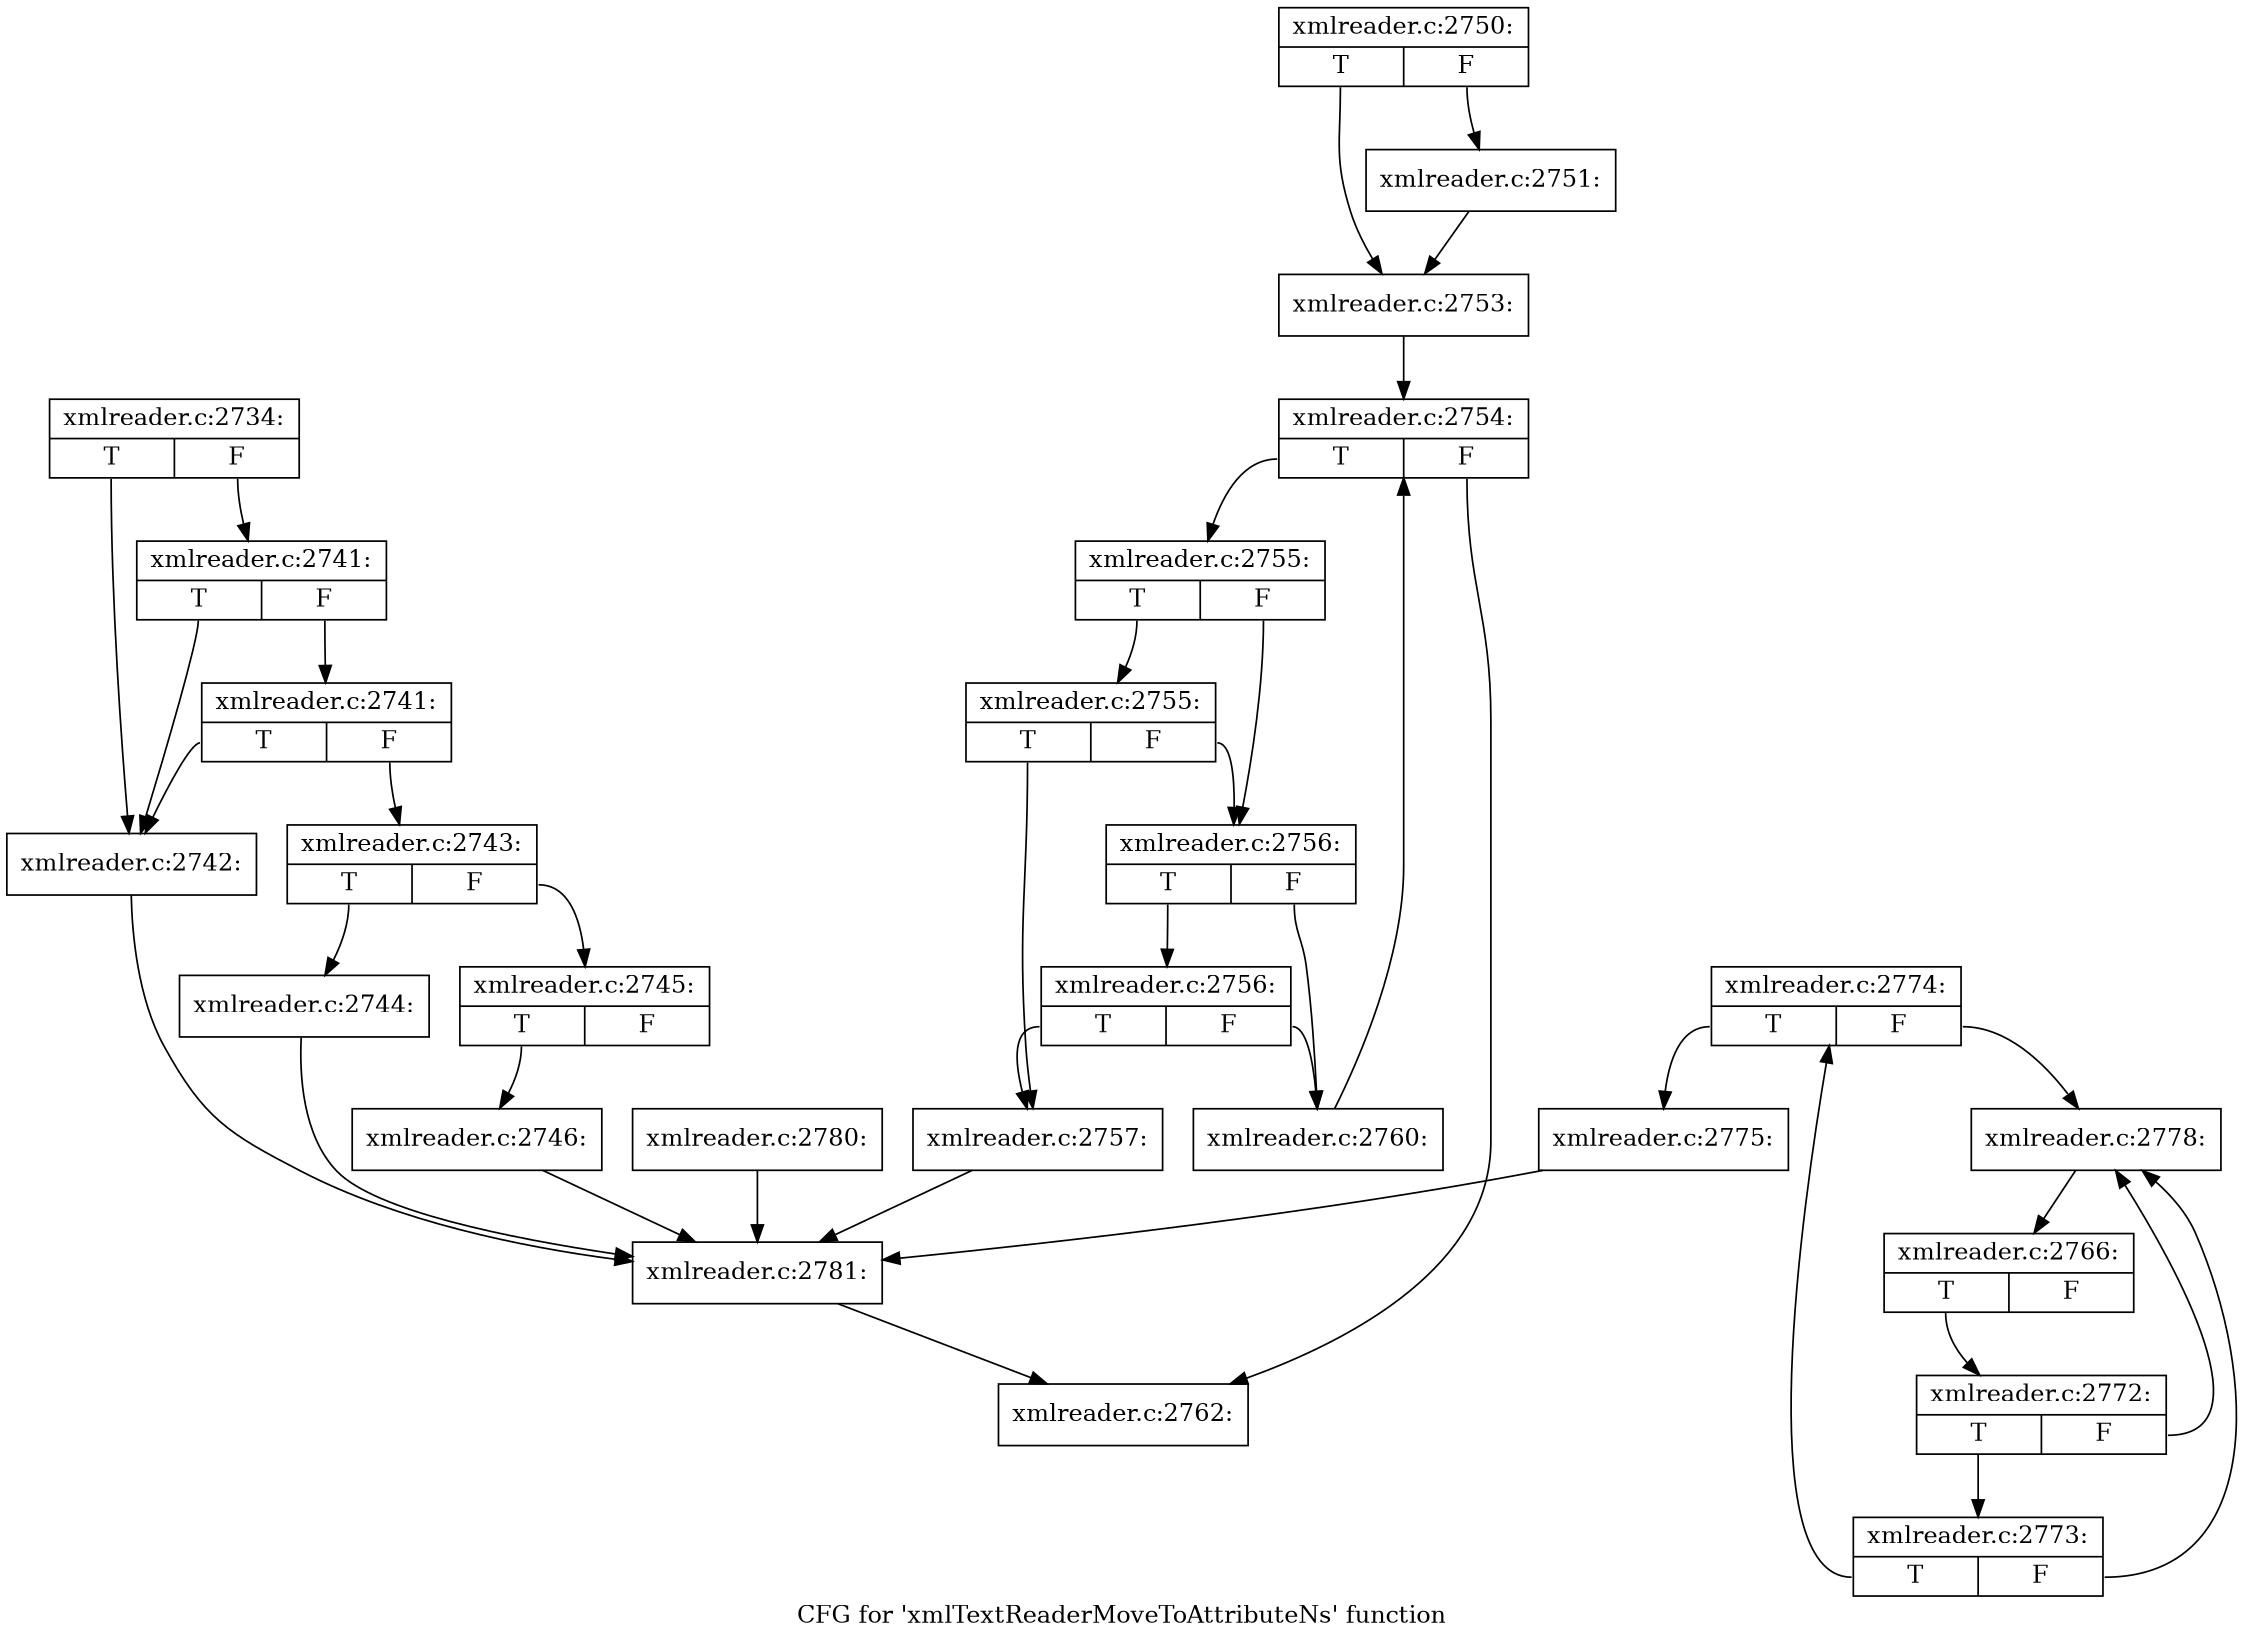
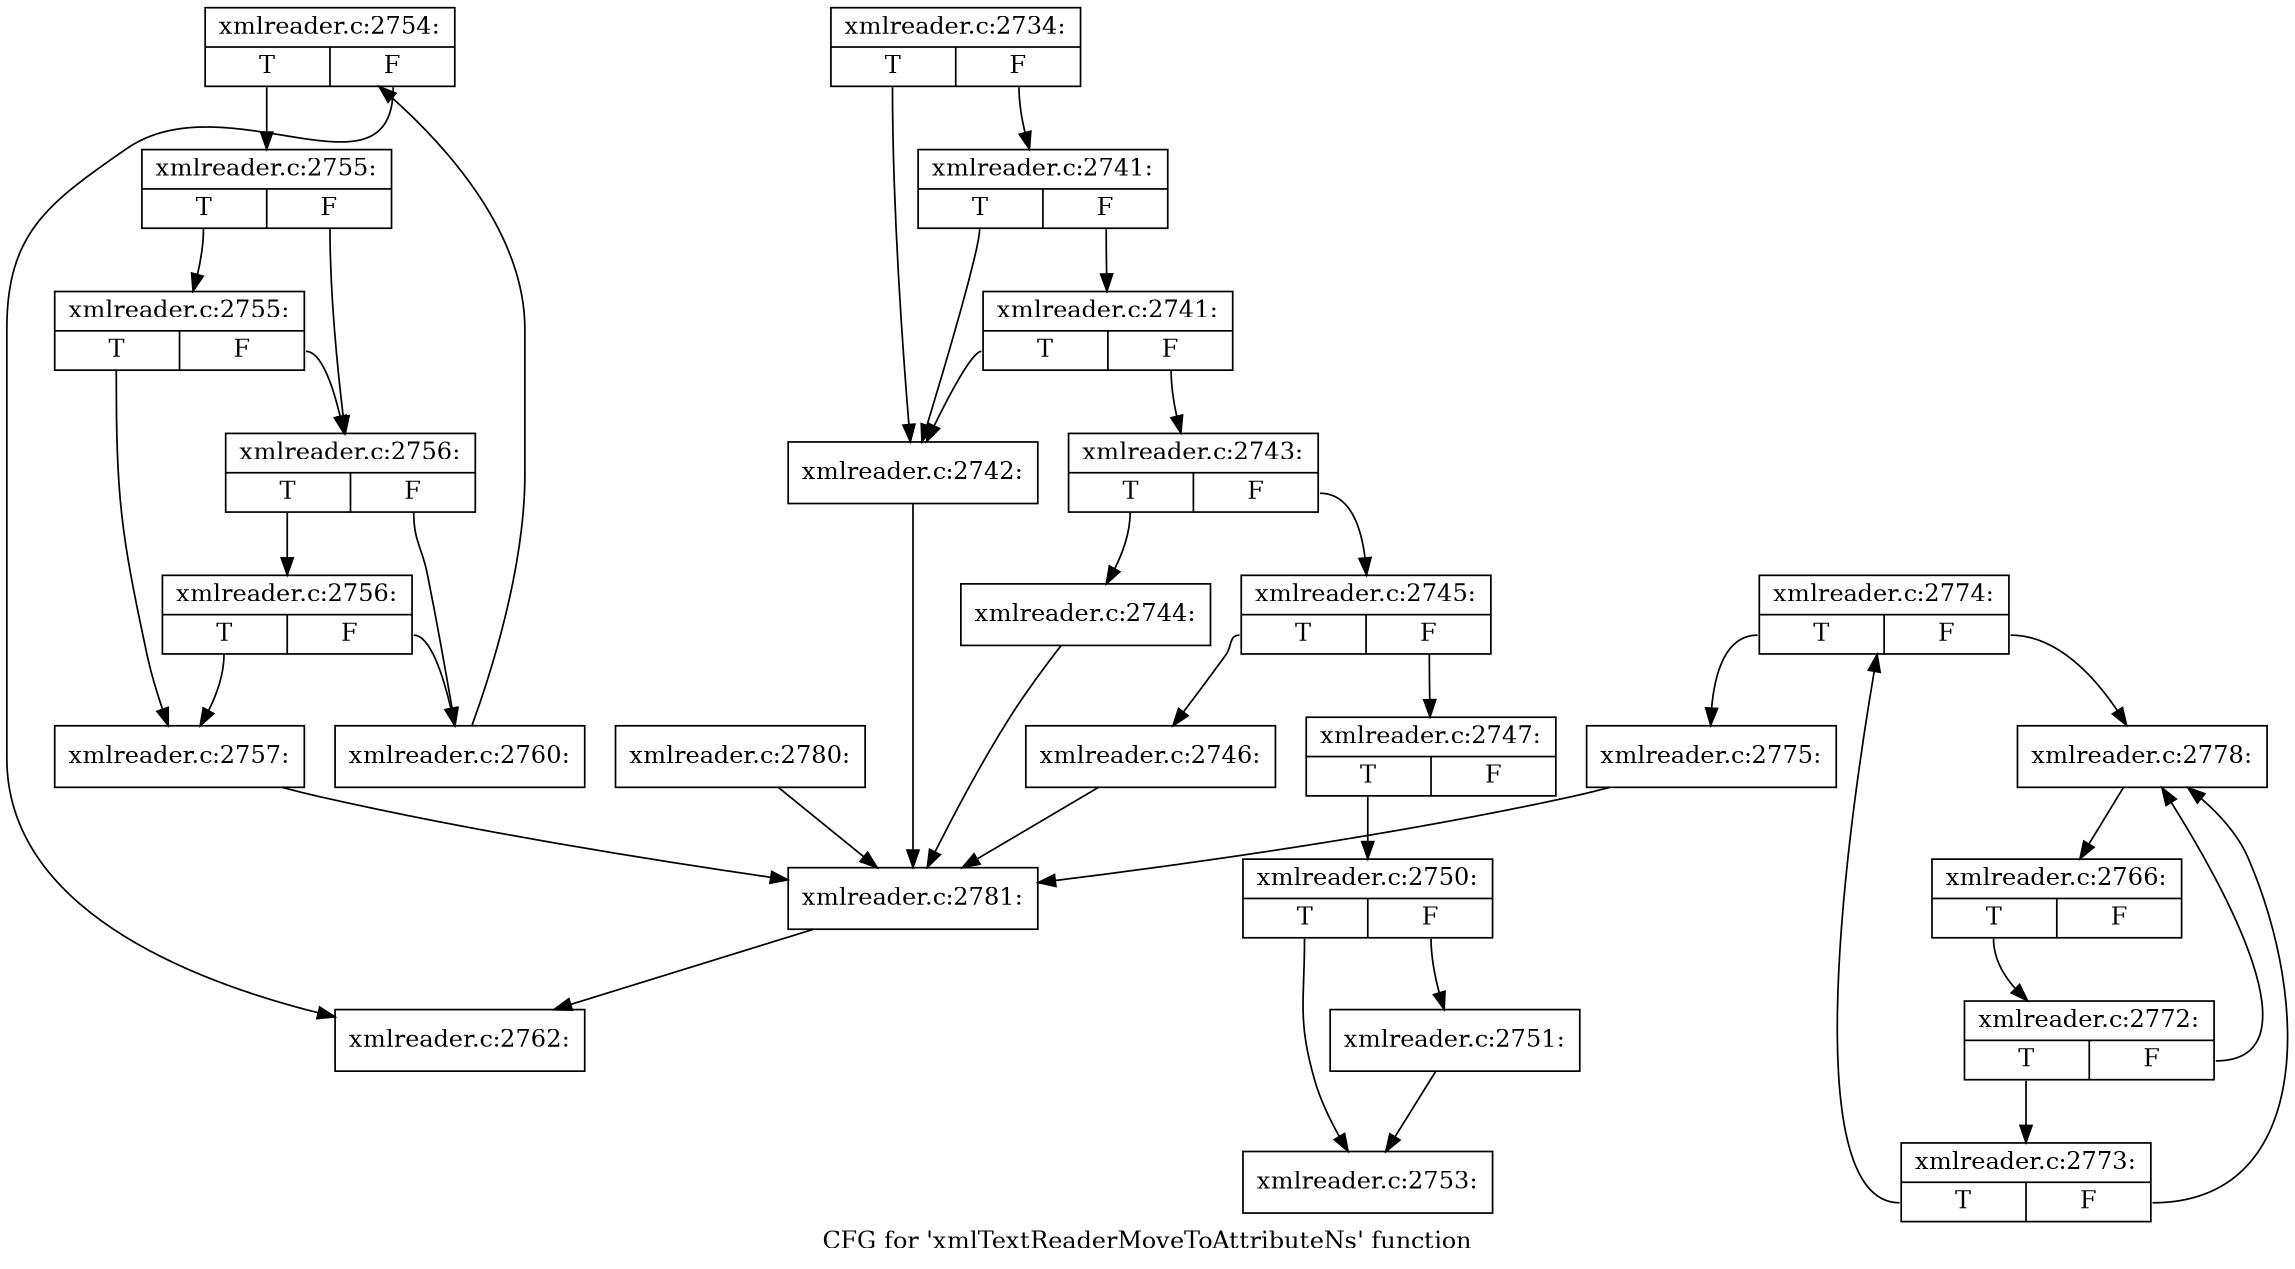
edge "xmlreader.c:2753:" -> "xmlreader.c:2754:": removed
node "xmlreader.c:2747:": added
